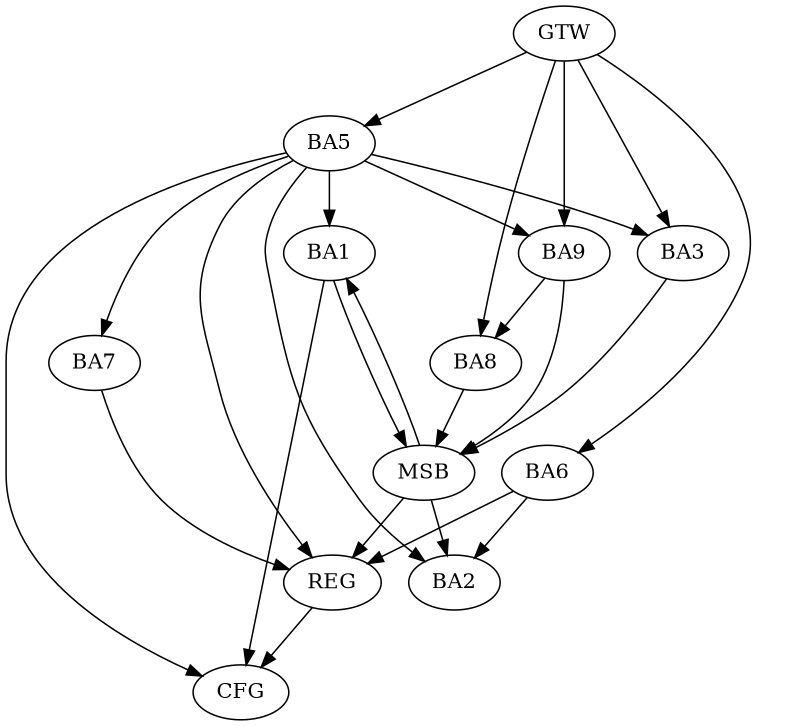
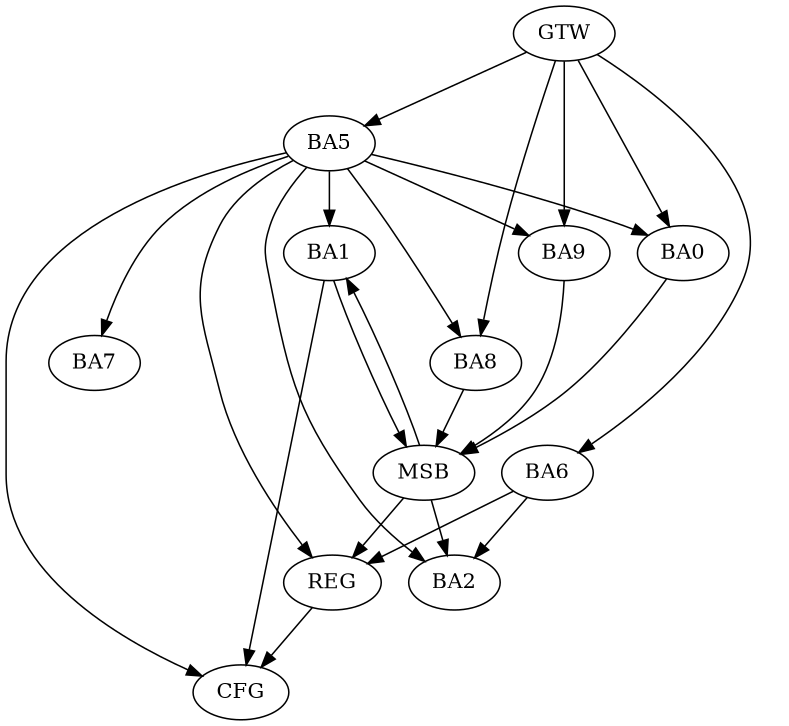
node "BA3": label "BA3" -> "BA0"
edge "BA9" -> "BA8": now "BA5" -> "BA8"
edge "BA7" -> "REG": removed
